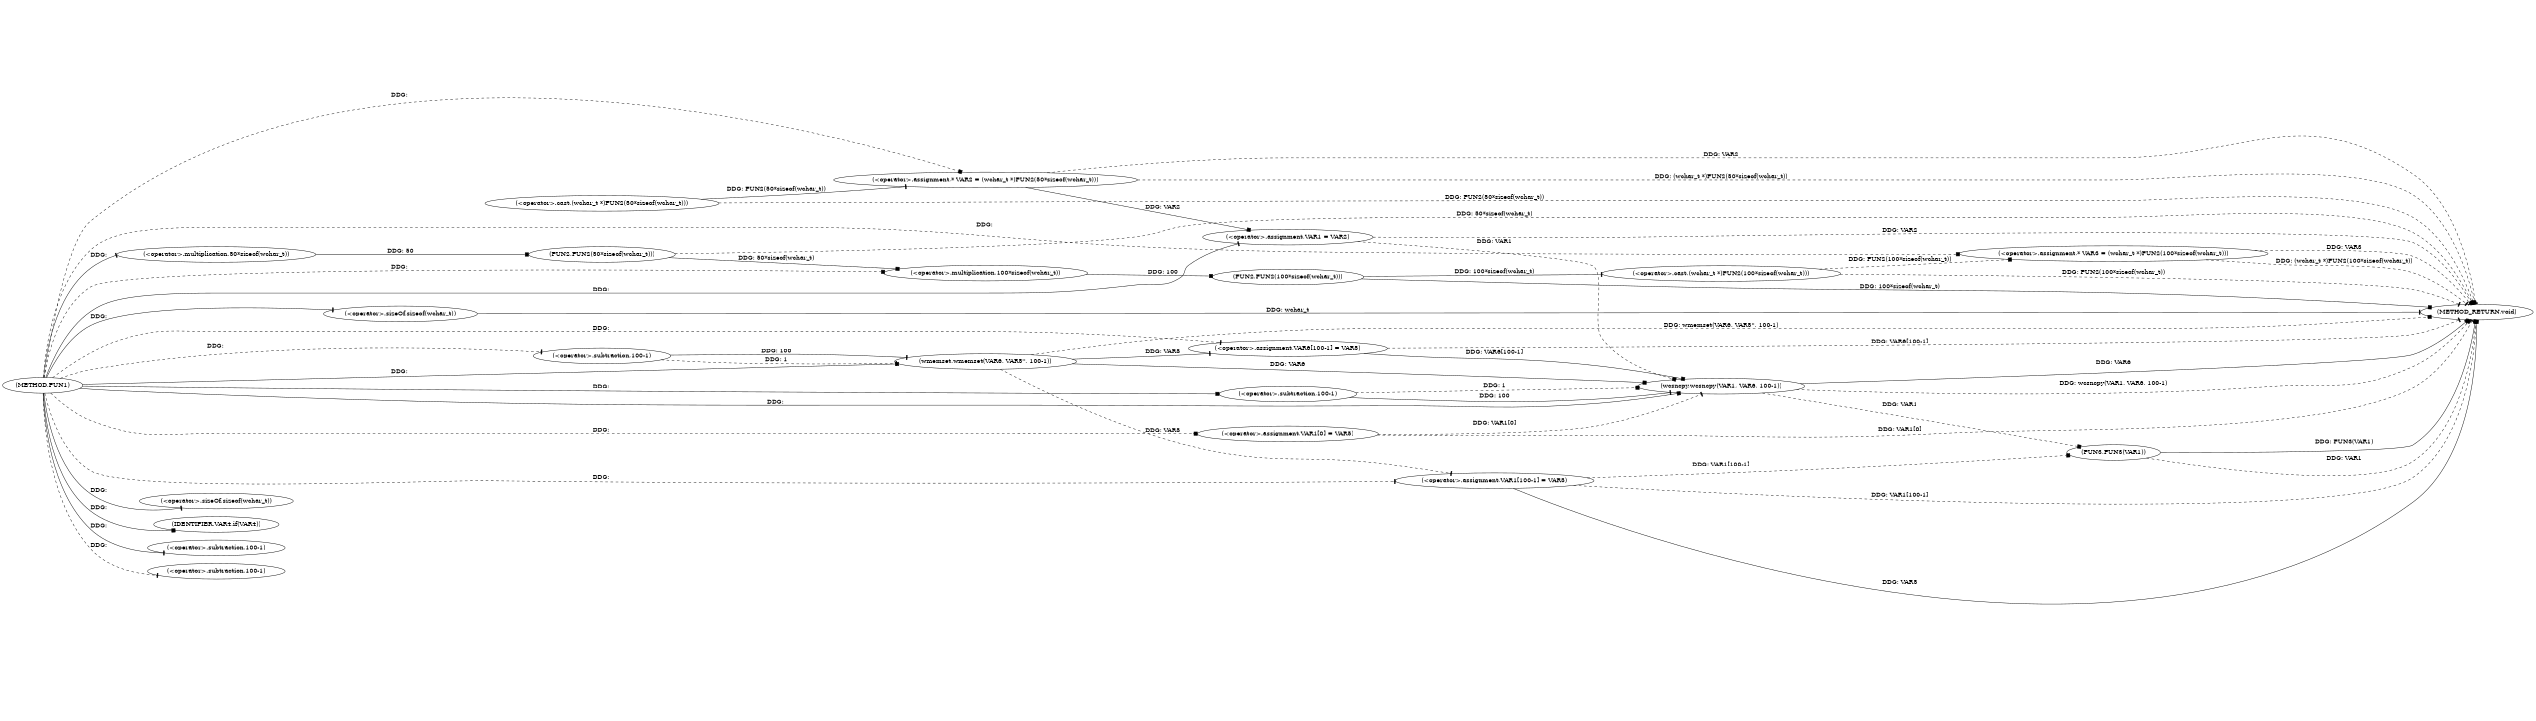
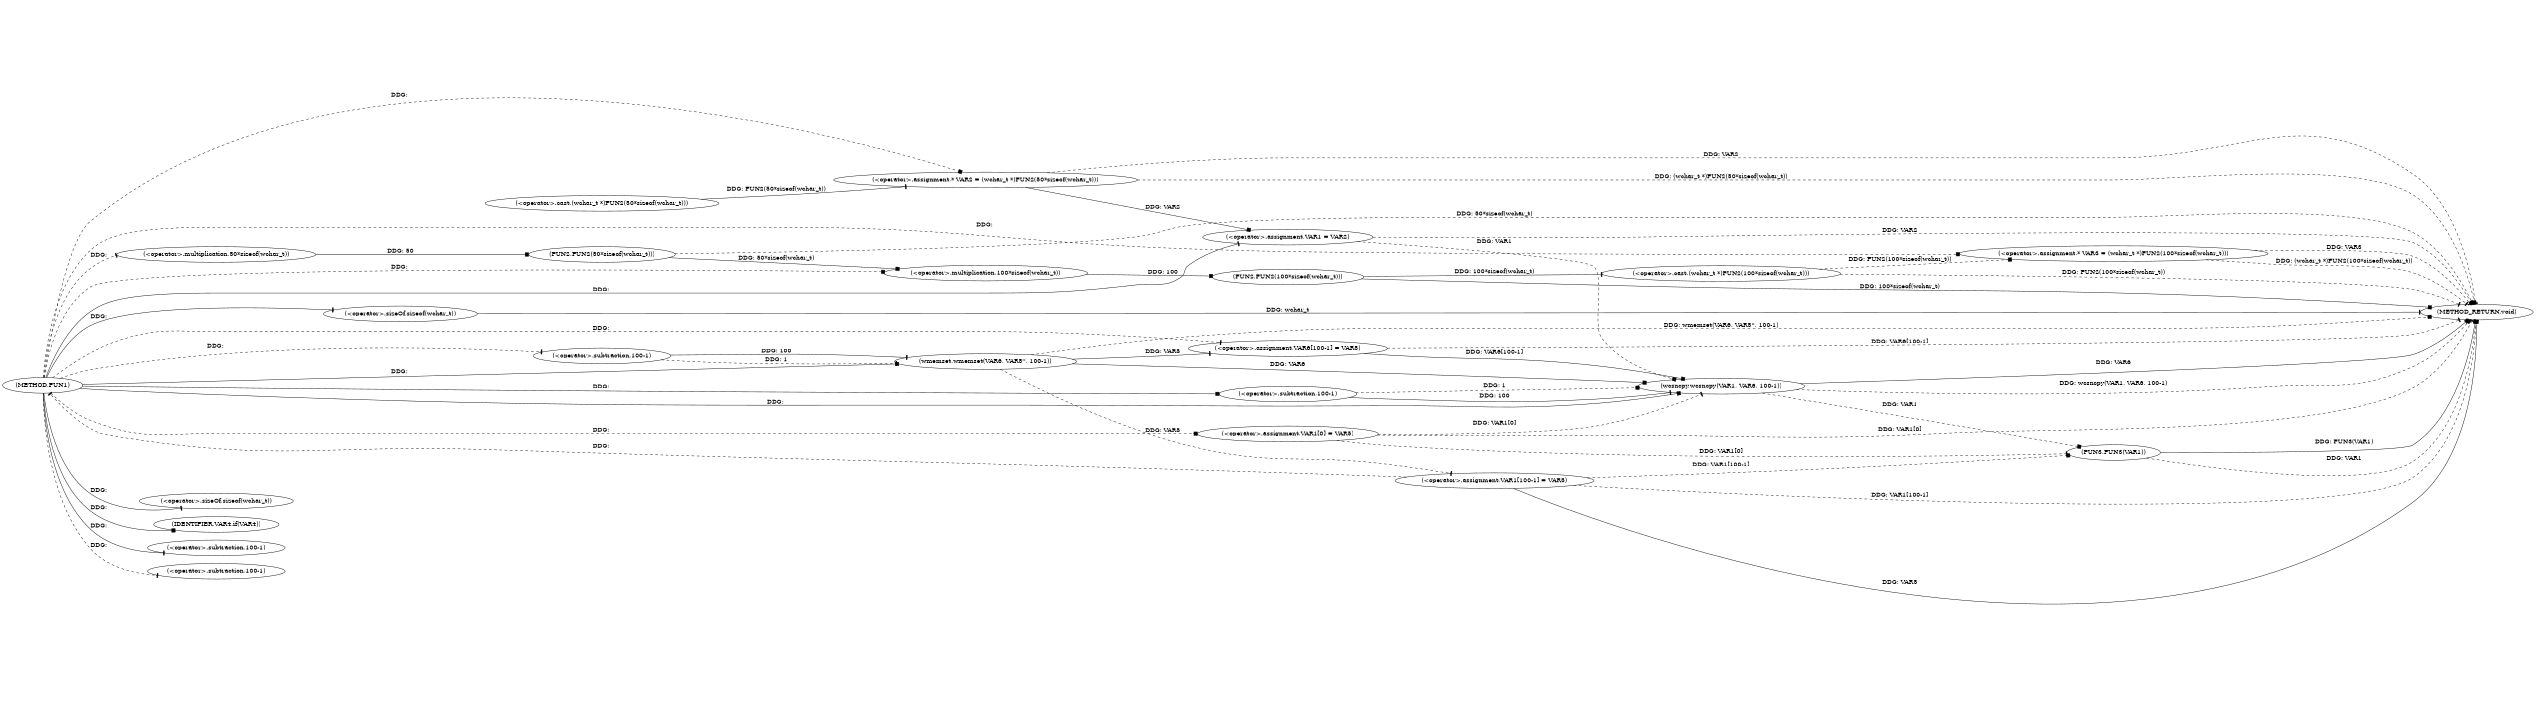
edge "(<operator>.cast,(wchar_t *)FUN2(50*sizeof(wchar_t)))" -> "(METHOD_RETURN,void)": removed, label "DDG: FUN2(50*sizeof(wchar_t))"
edge "(METHOD,FUN1)" -> "(<operator>.multiplication,50*sizeof(wchar_t))": style solid -> dashed
edge "(<operator>.assignment,VAR1[0] = VAR5)" -> "(FUN3,FUN3(VAR1))": added, label "DDG: VAR1[0]"
edge "(METHOD,FUN1)" -> "(<operator>.assignment,VAR1[100-1] = VAR5)": reversed
